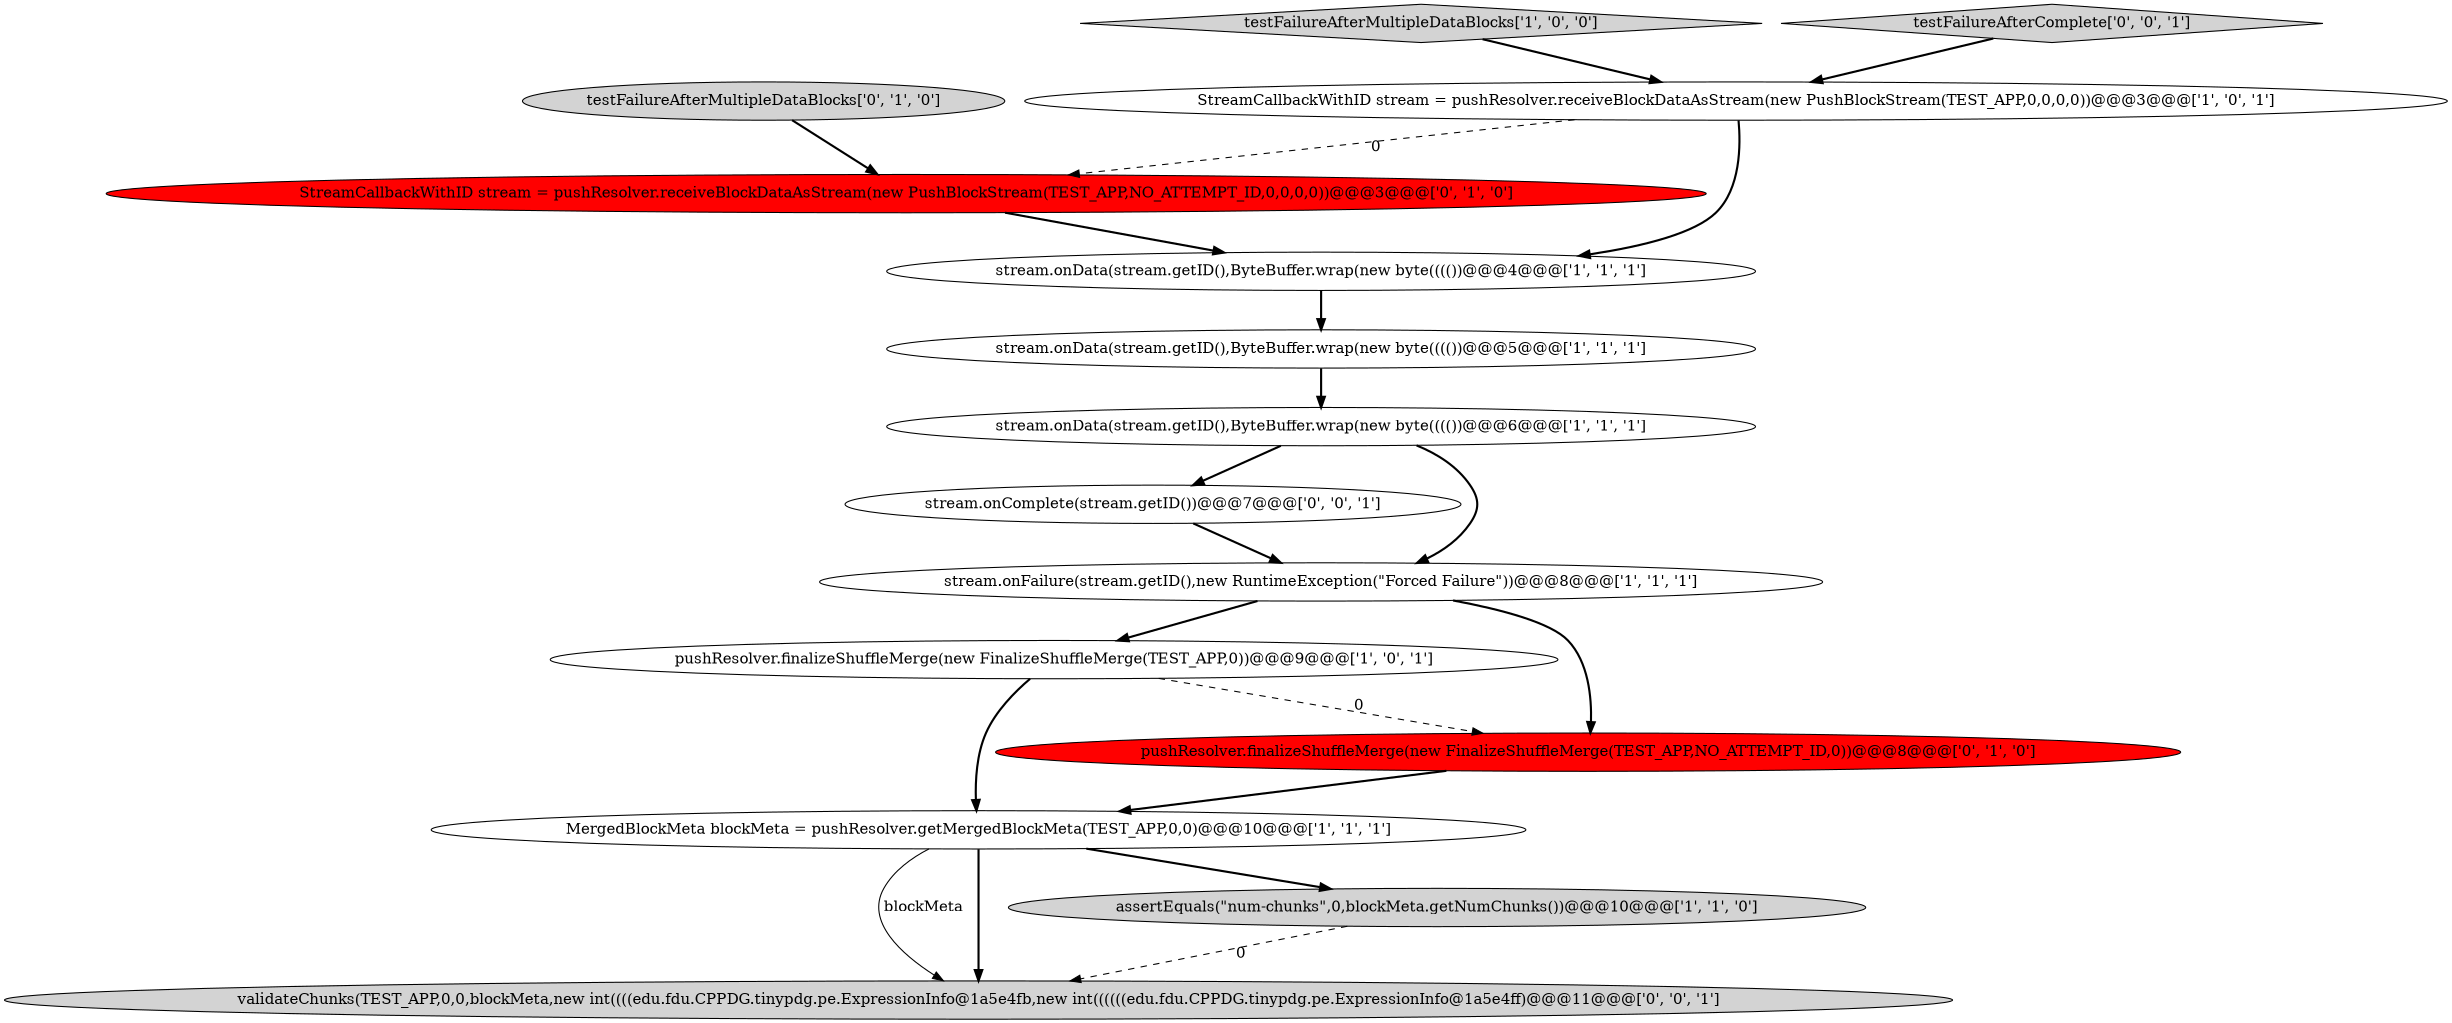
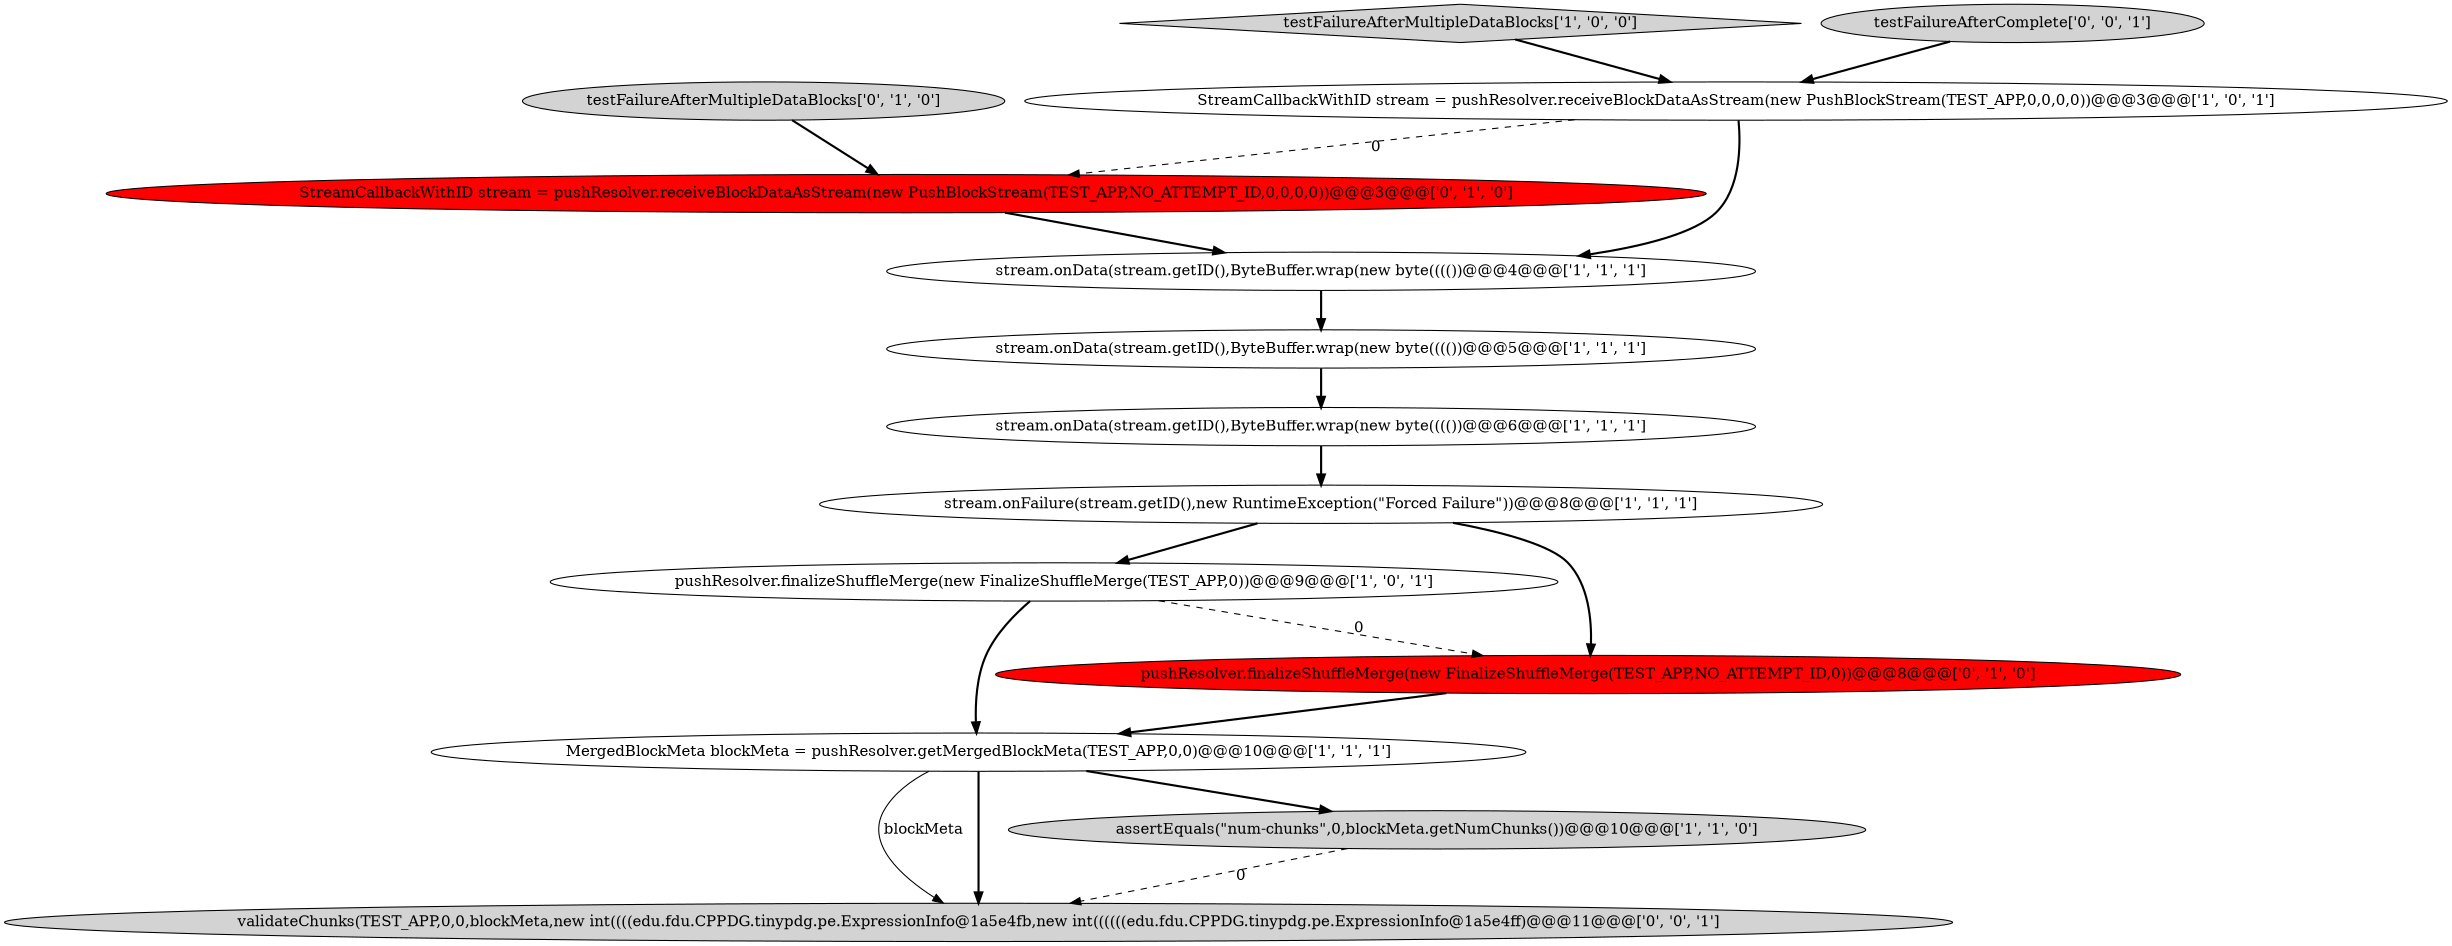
node "testFailureAfterComplete['0', '0', '1']": shape diamond -> ellipse
node "stream.onComplete(stream.getID())@@@7@@@['0', '0', '1']": removed
